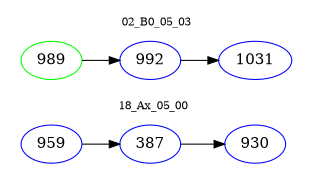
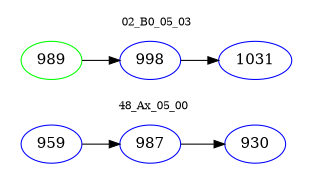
node "992": label "992" -> "998"
cluster "18_Ax_05_00": label "18_Ax_05_00" -> "48_Ax_05_00"
node "387": label "387" -> "987"
